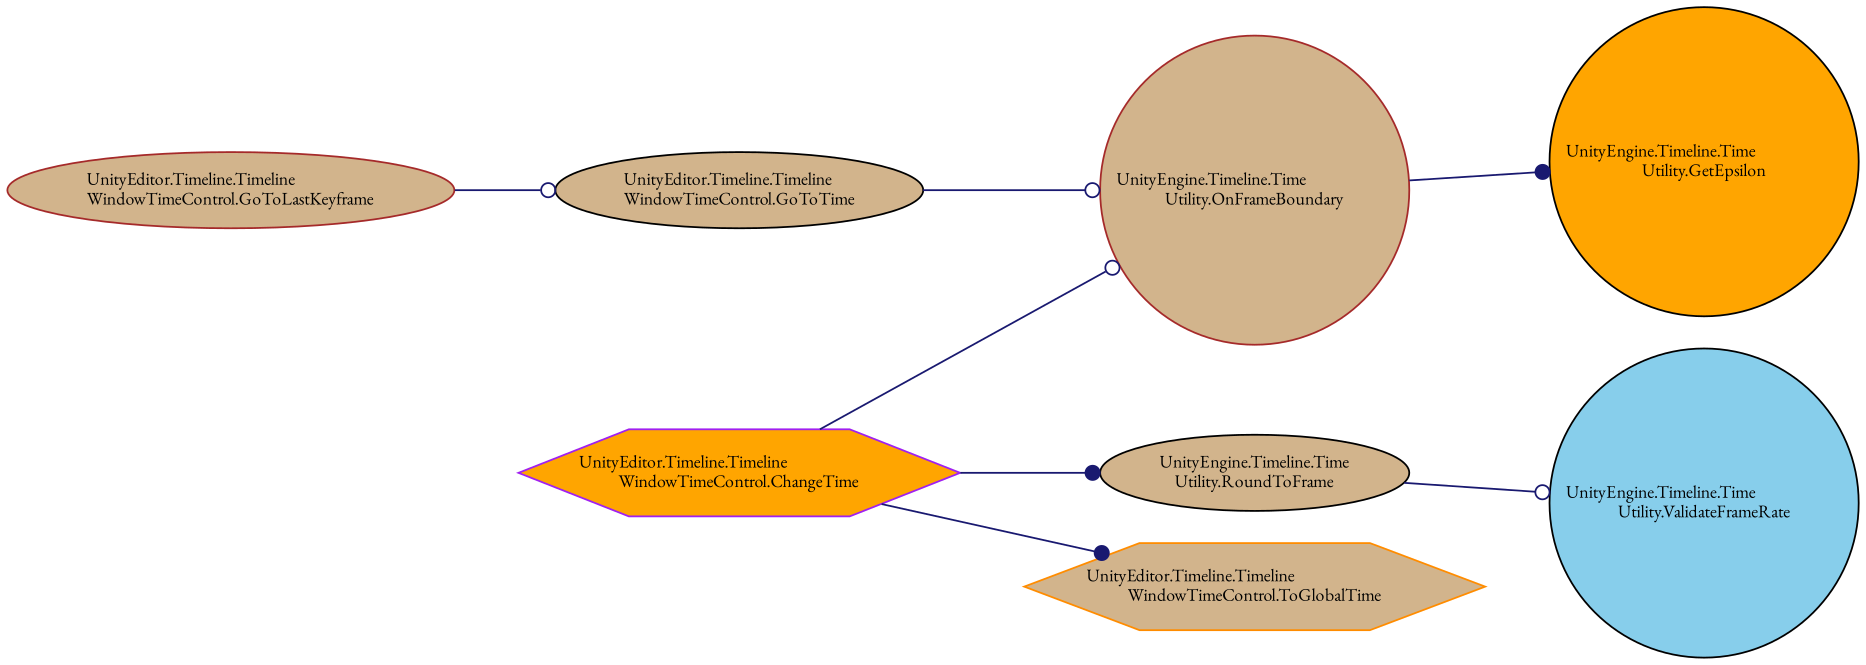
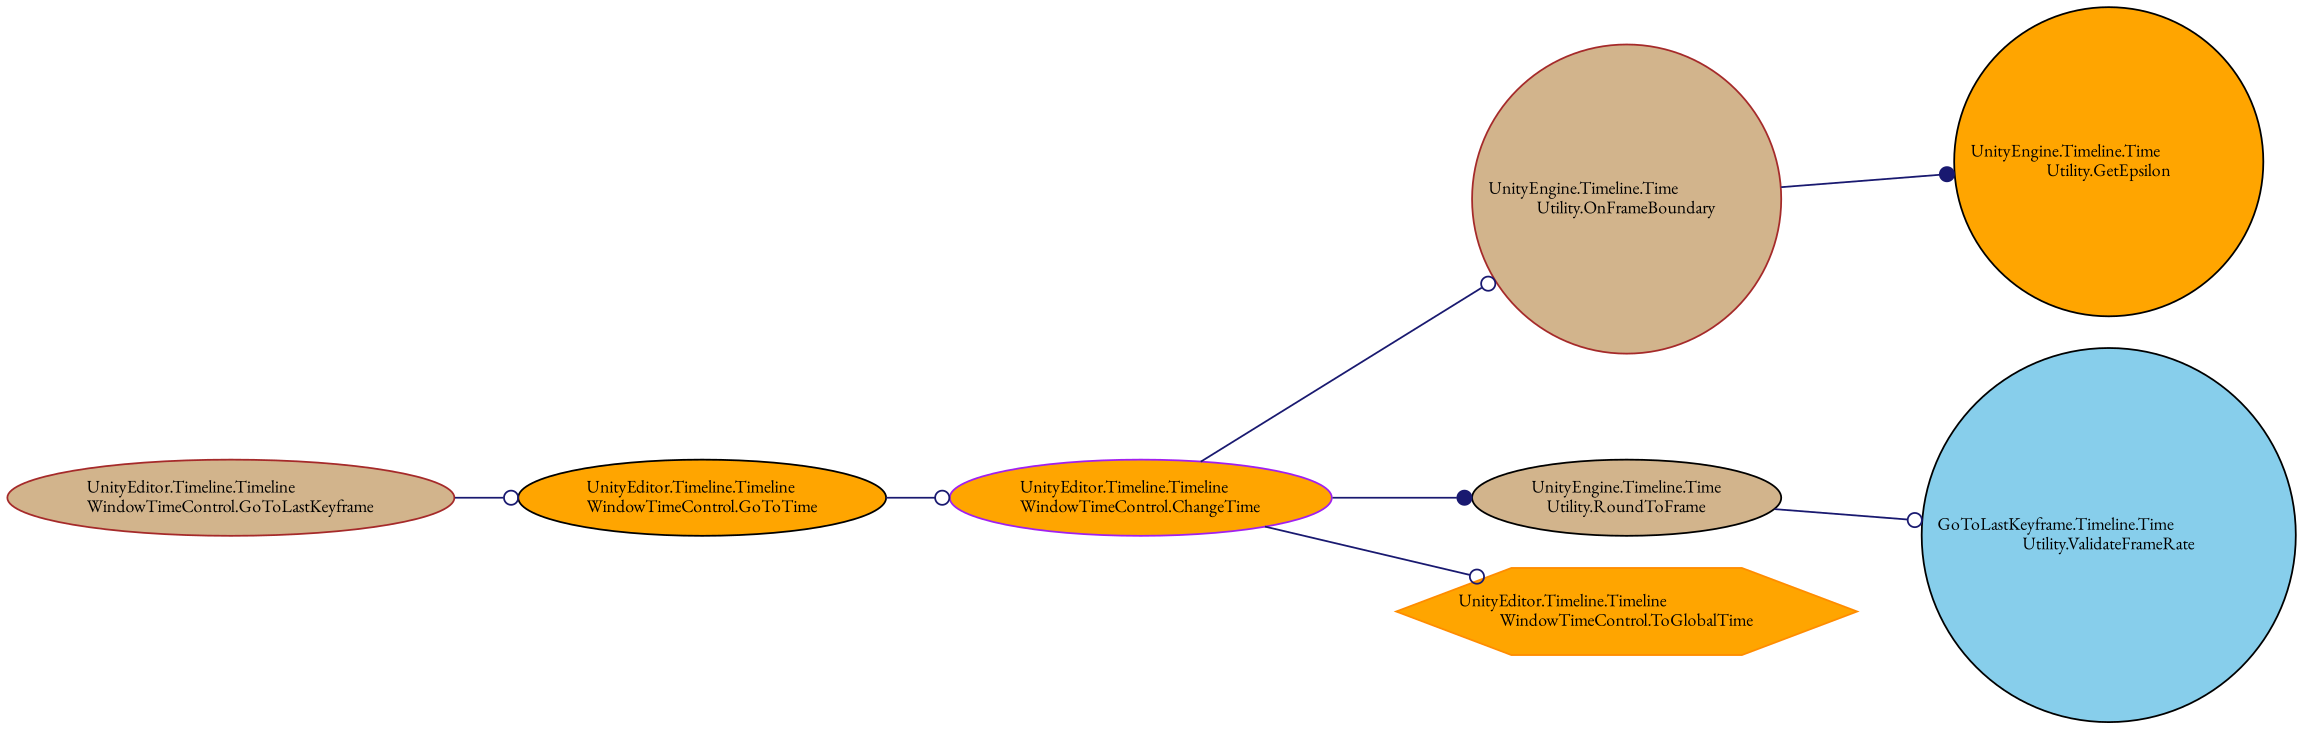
node "UnityEditor.Timeline.Timeline WindowTimeControl.GoToTime": fillcolor tan -> orange
edge "UnityEditor.Timeline.Timeline WindowTimeControl.GoToTime" -> "UnityEngine.Timeline.Time Utility.OnFrameBoundary": now "UnityEditor.Timeline.Timeline WindowTimeControl.GoToTime" -> "UnityEditor.Timeline.Timeline WindowTimeControl.ChangeTime"
node "UnityEditor.Timeline.Timeline WindowTimeControl.ChangeTime": shape hexagon -> ellipse
node "UnityEngine.Timeline.Time Utility.ValidateFrameRate": label "UnityEngine.Timeline.Time Utility.ValidateFrameRate" -> "GoToLastKeyframe.Timeline.Time Utility.ValidateFrameRate"
edge "UnityEditor.Timeline.Timeline WindowTimeControl.ChangeTime" -> "UnityEditor.Timeline.Timeline WindowTimeControl.ToGlobalTime": arrowhead dot -> odot
node "UnityEditor.Timeline.Timeline WindowTimeControl.ToGlobalTime": fillcolor tan -> orange
